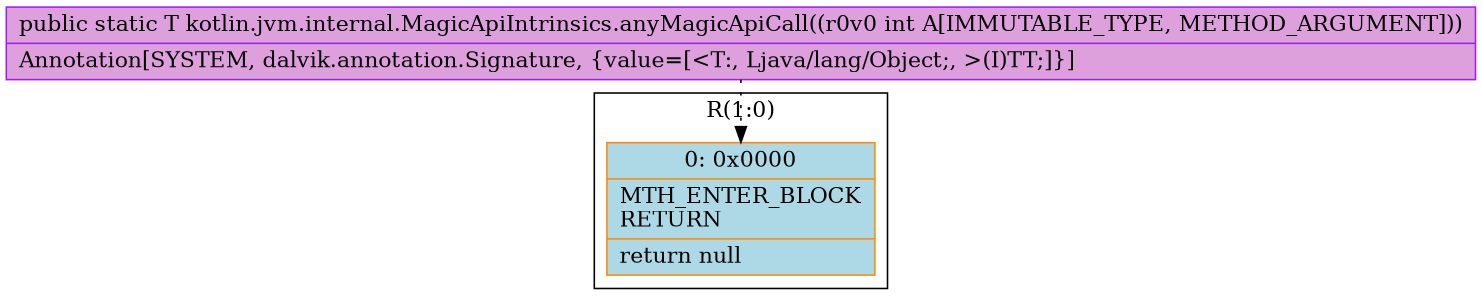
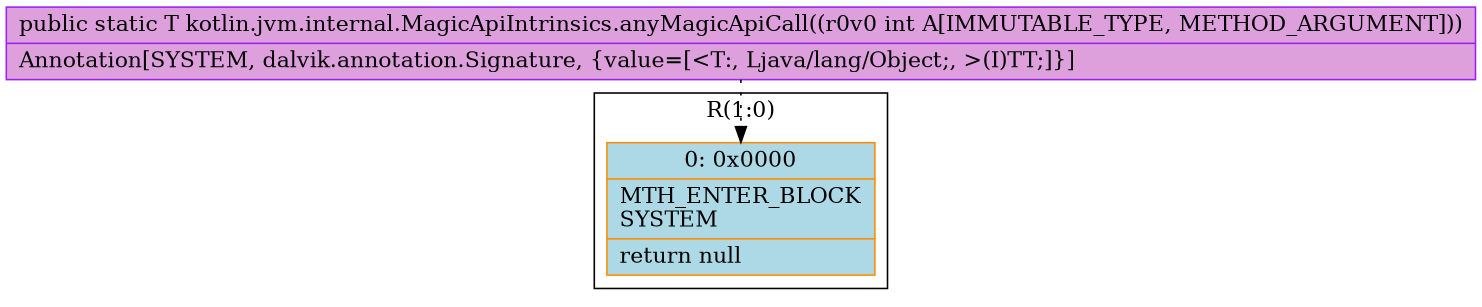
node "0: 0x0000": text "RETURN" -> "SYSTEM"
